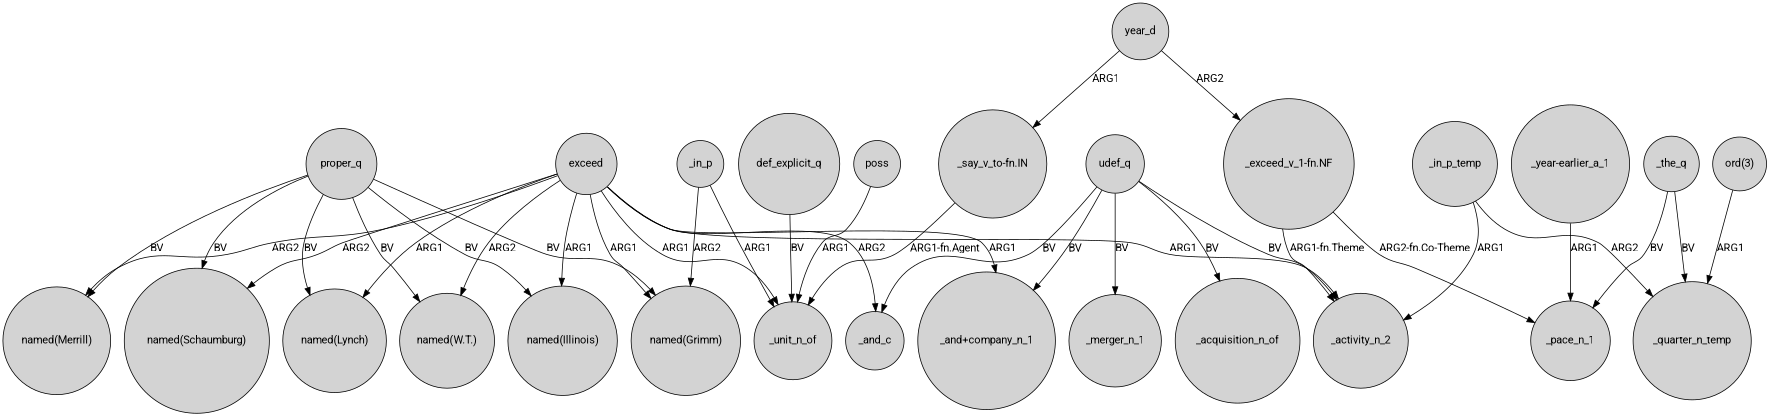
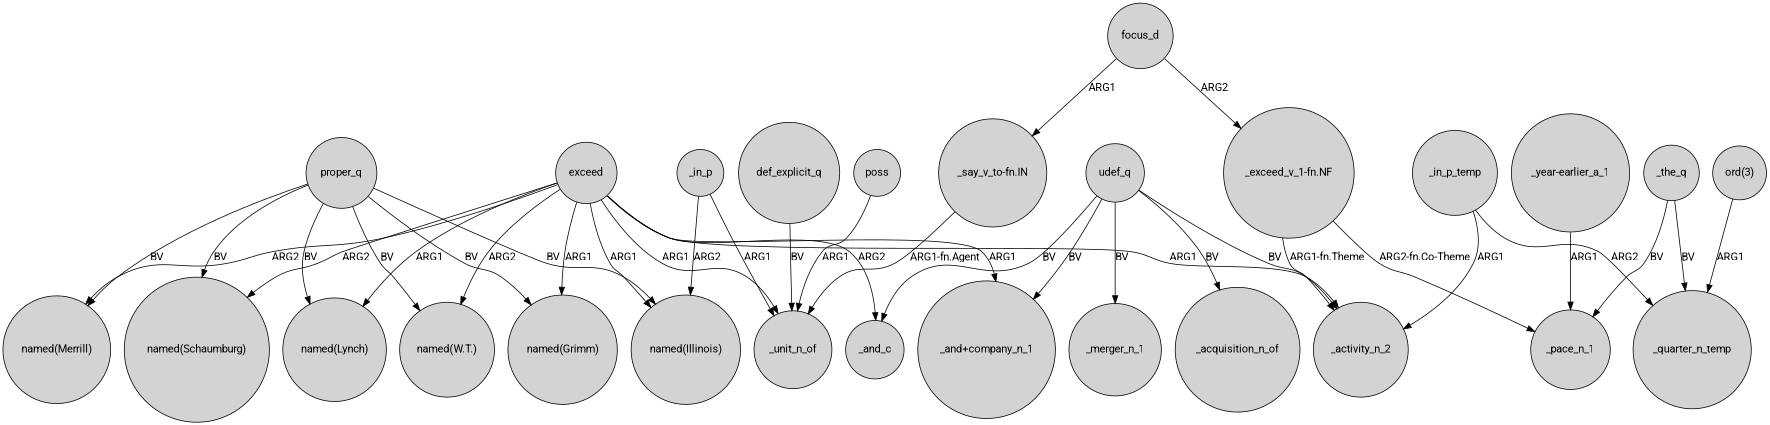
node "year_d": label "year_d" -> "focus_d"
edge "_in_p" -> "named(Grimm)": now "_in_p" -> "named(Illinois)"
